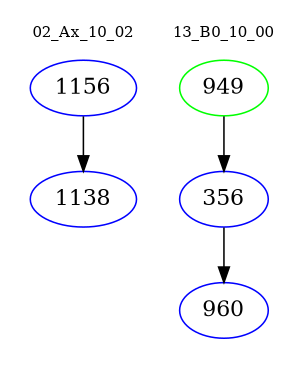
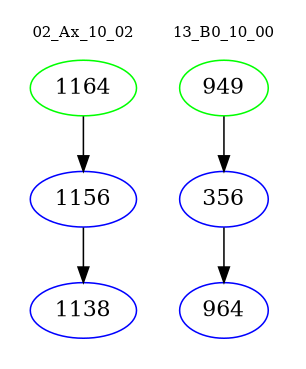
node "1164": added
node "960": label "960" -> "964"
